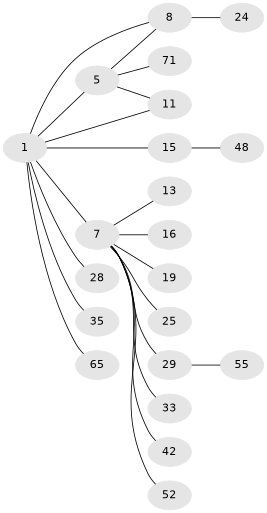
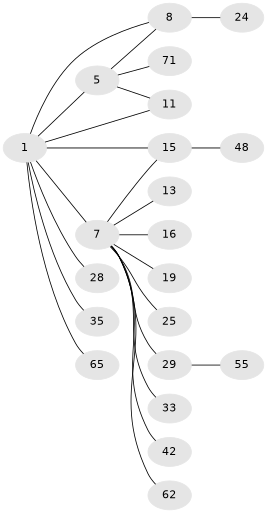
edge "15" -- "7": added
node "52": label "52" -> "62"
